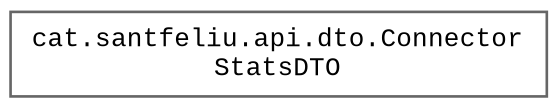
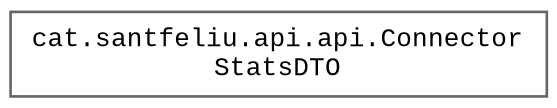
node "cat.santfeliu.api.dto.Connector StatsDTO": label "cat.santfeliu.api.dto.Connector StatsDTO" -> "cat.santfeliu.api.api.Connector StatsDTO"
